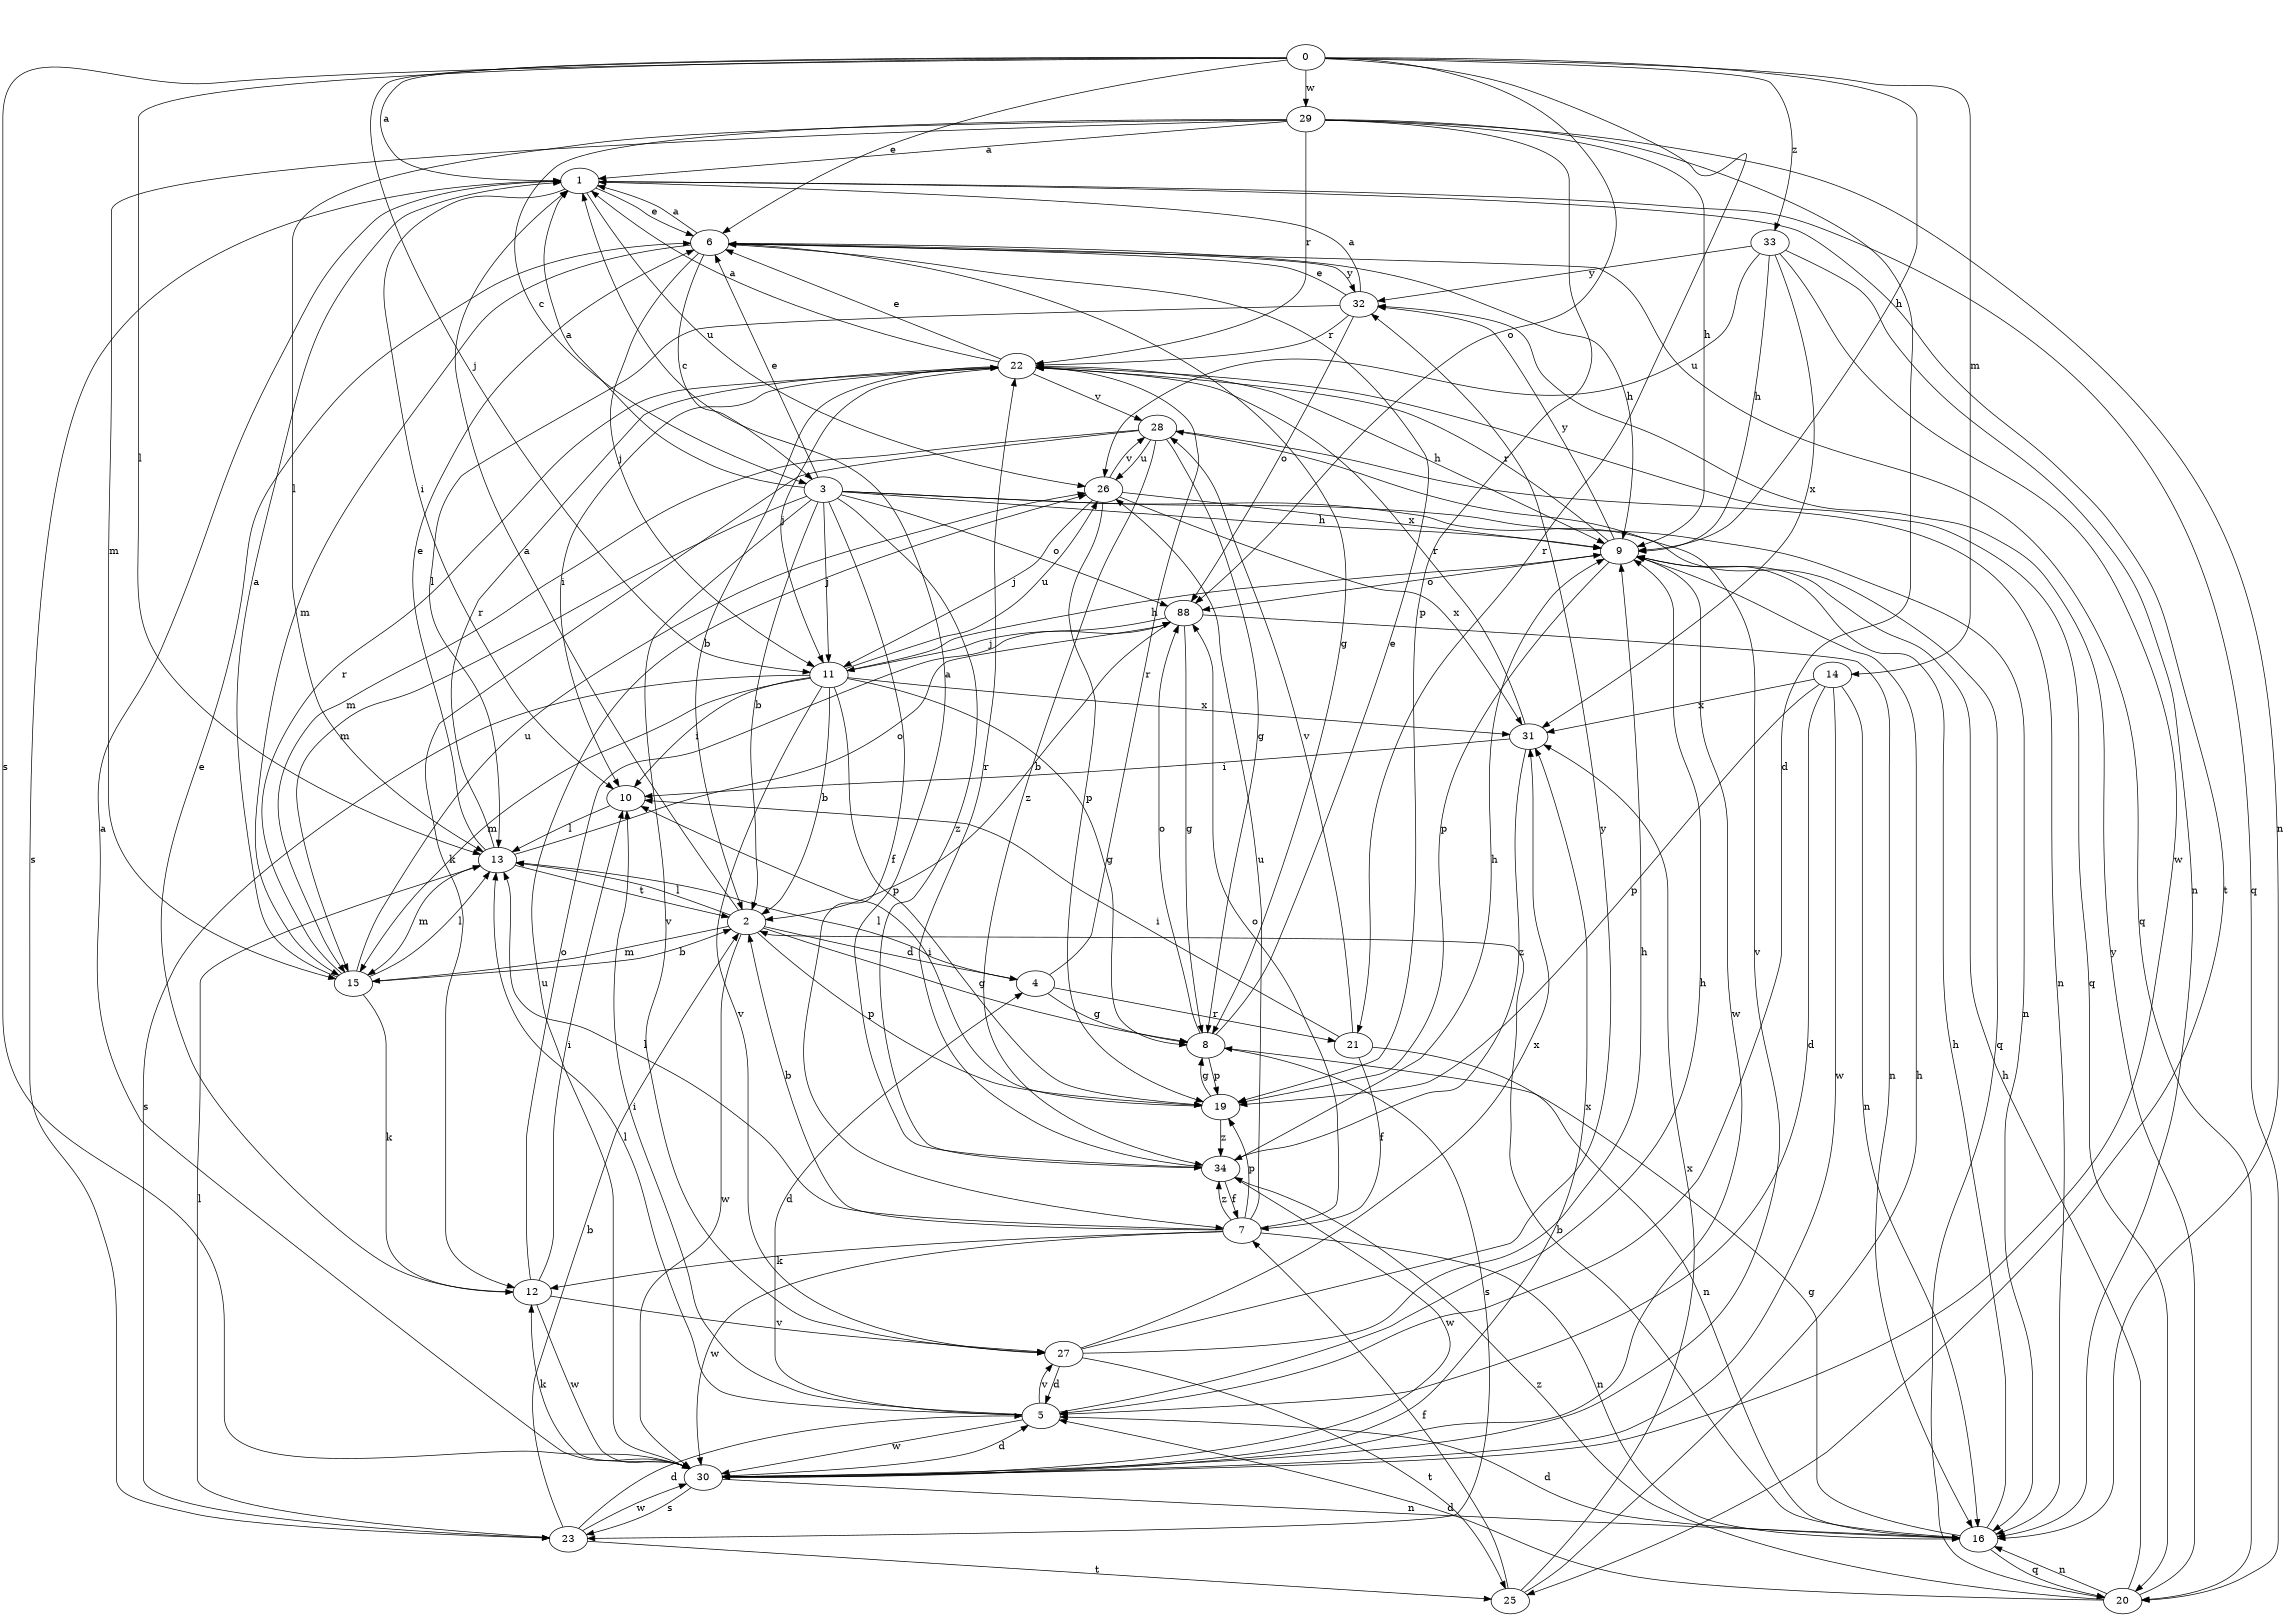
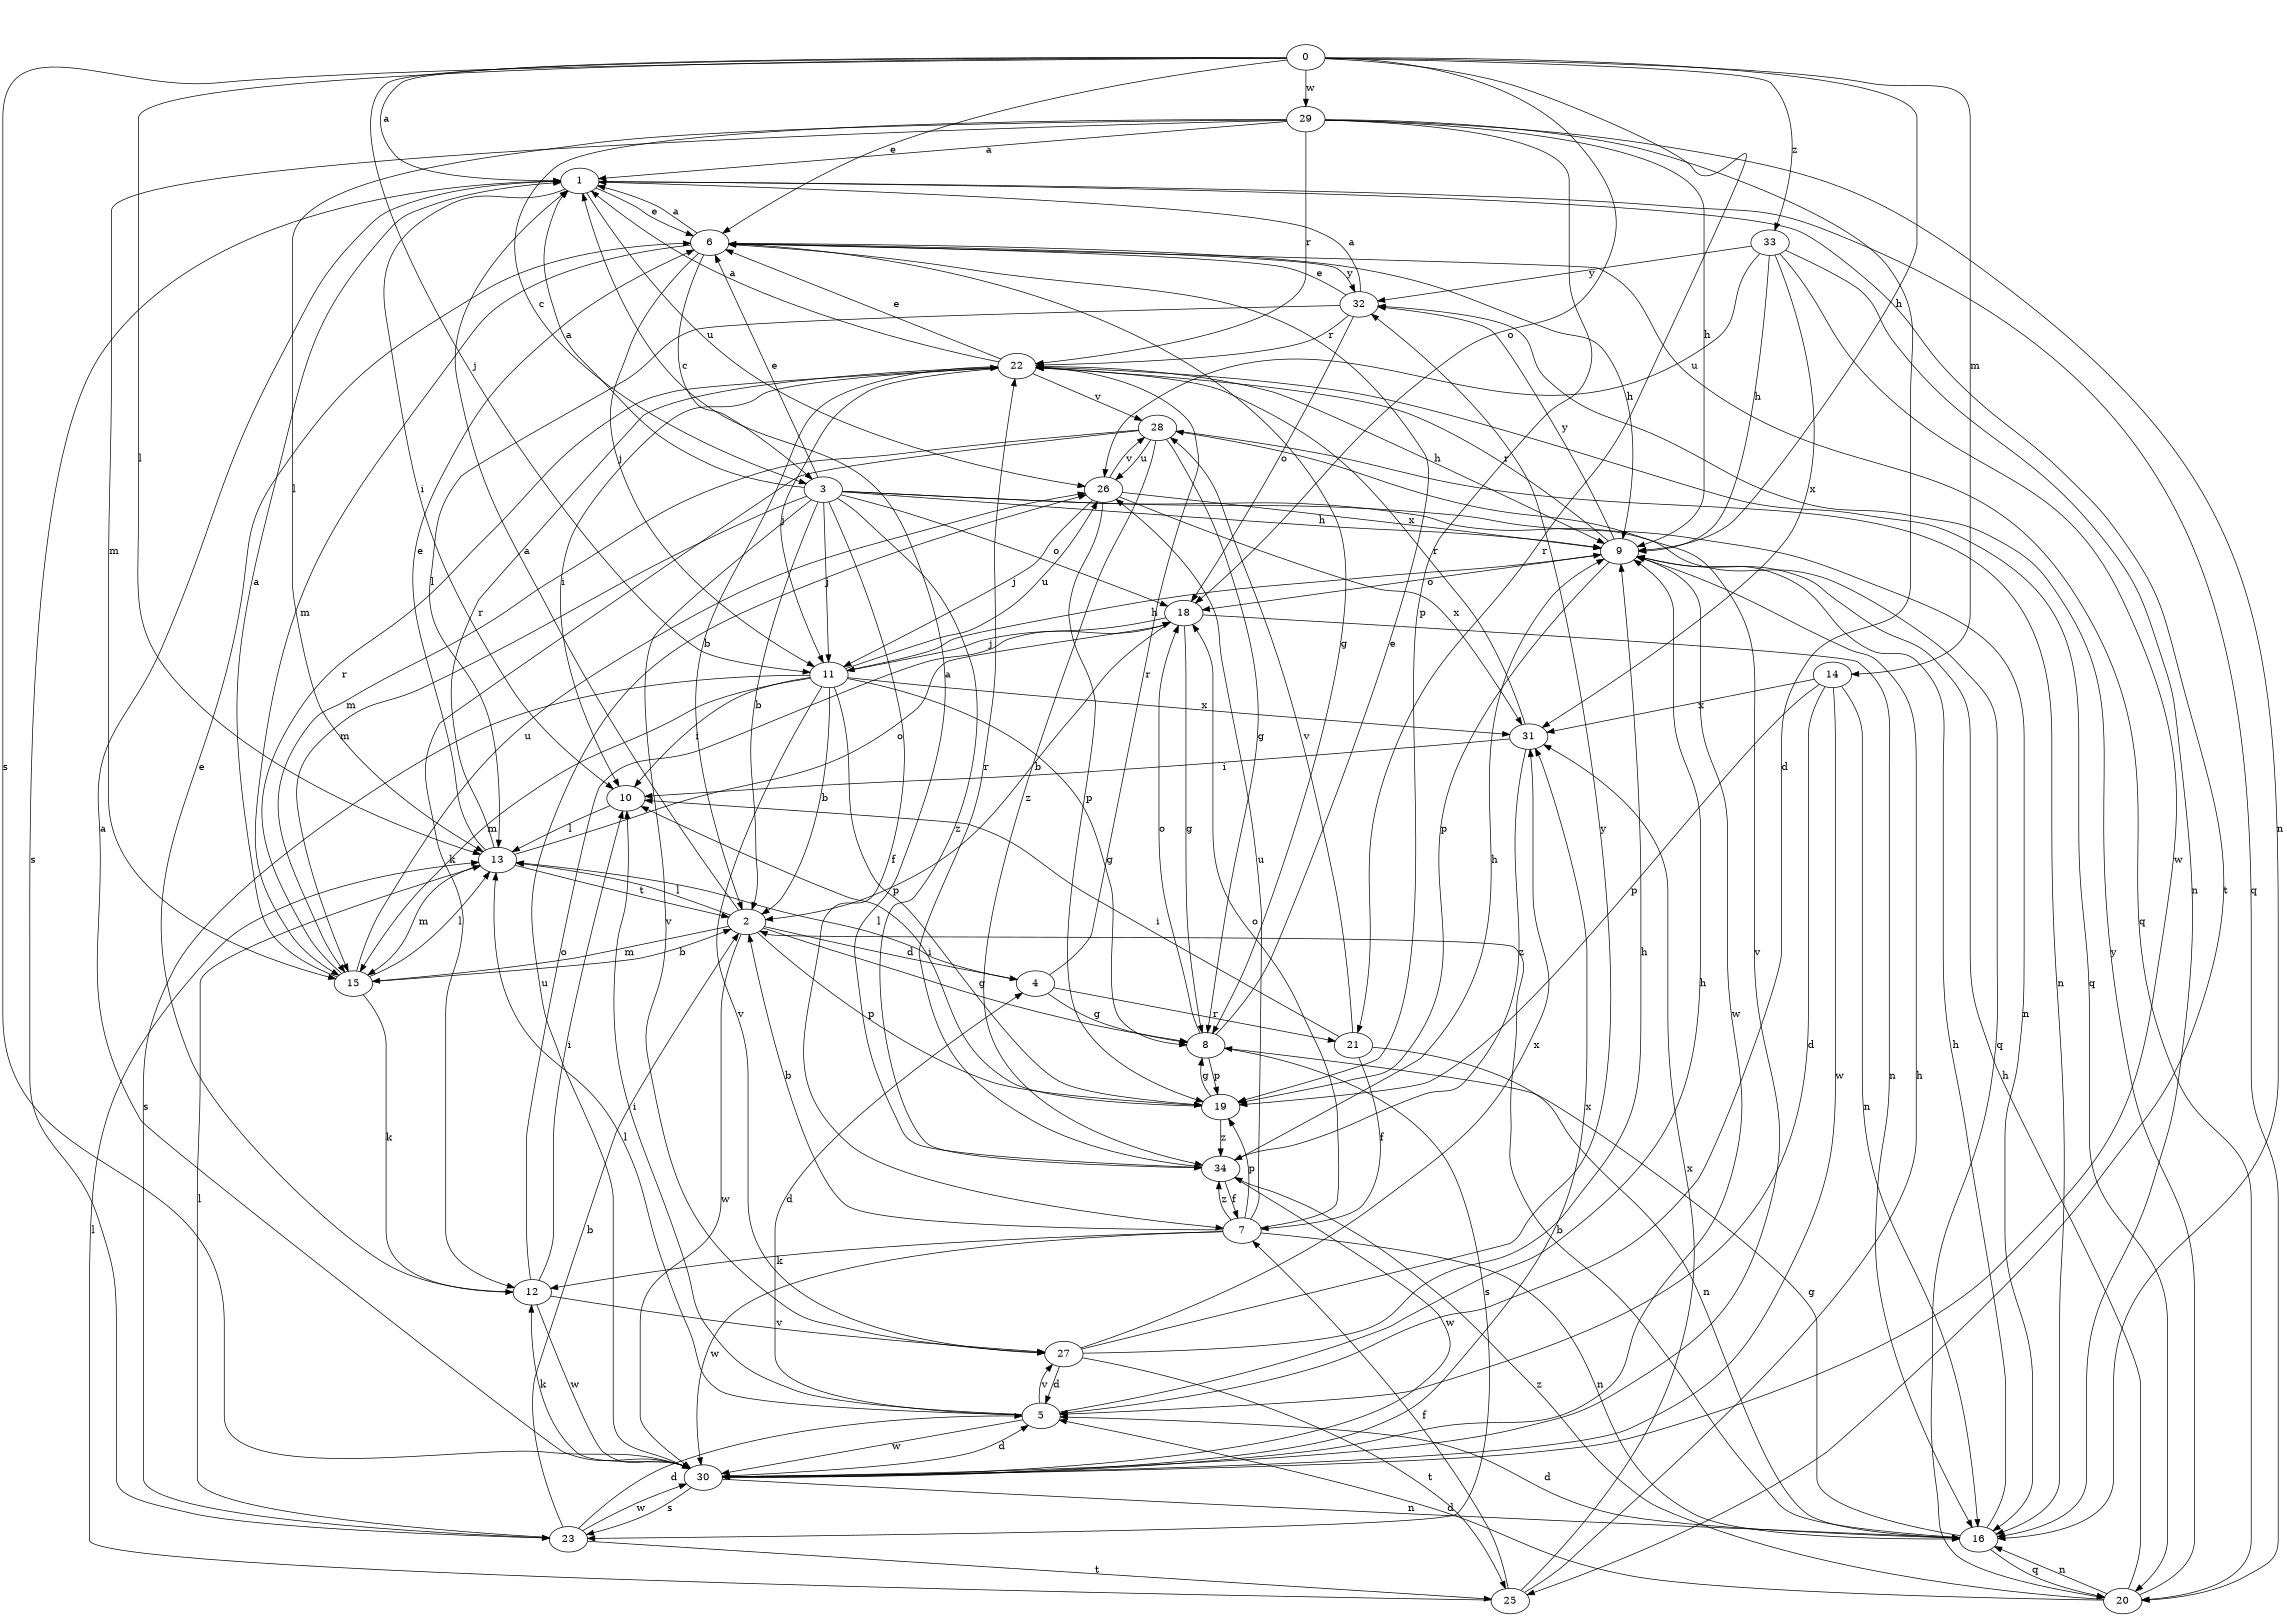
node "88": label "88" -> "18"
edge "7" -> "13": now "25" -> "13"
